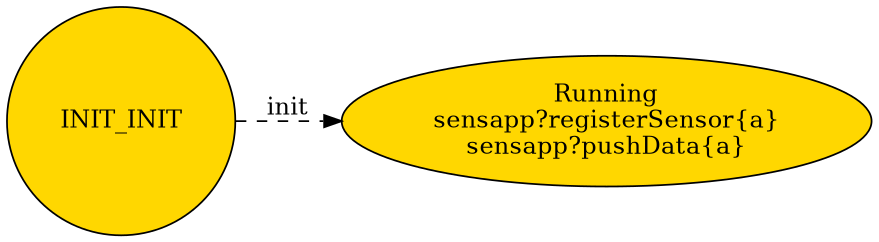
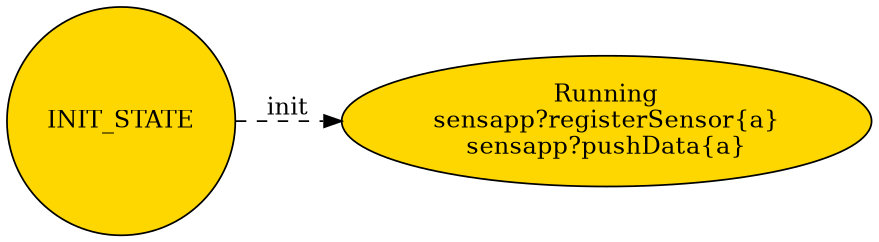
node "INIT_INIT": label "INIT_INIT" -> "INIT_STATE"
